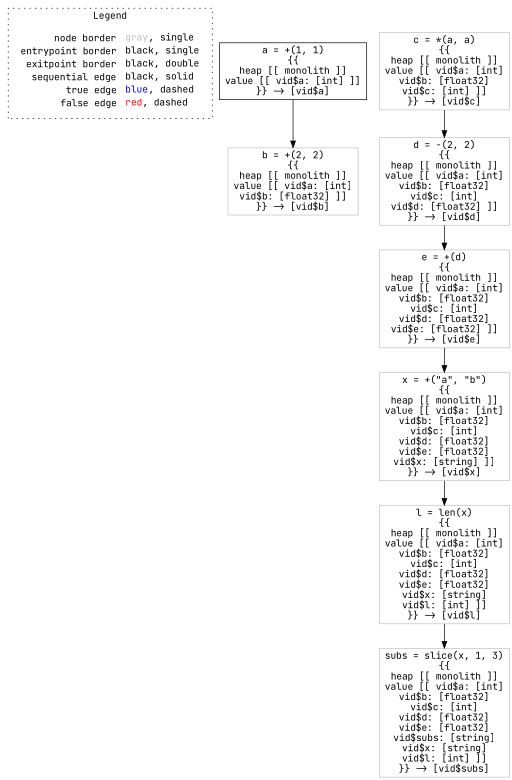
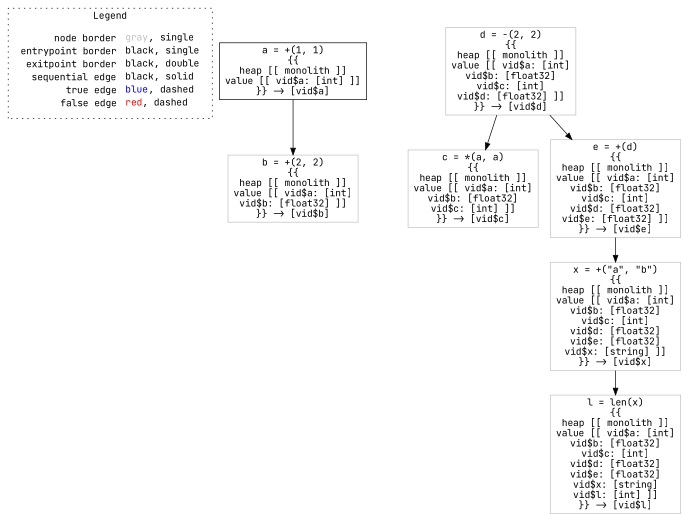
edge "c = *(a, a)" -> "d = -(2, 2)": reversed
node "subs = slice(x, 1, 3)": removed
